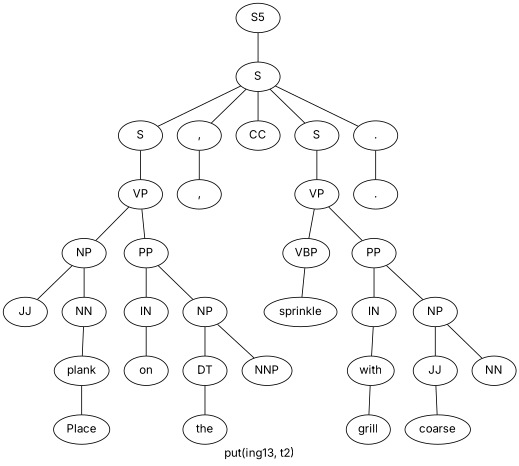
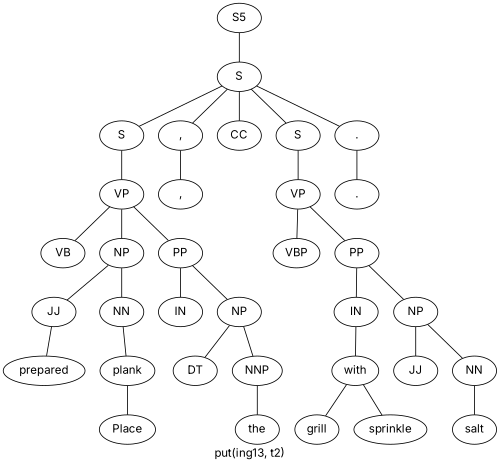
node "VB": added
edge "VBP" -- "sprinkle": now "with" -- "sprinkle"
node "prepared": added
node "on": removed
edge "DT" -- "the": now "NNP" -- "the"
node "coarse": removed
node "salt": added
